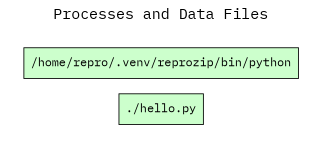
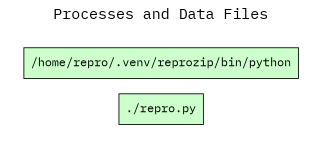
node "./hello.py": label "./hello.py" -> "./repro.py"
